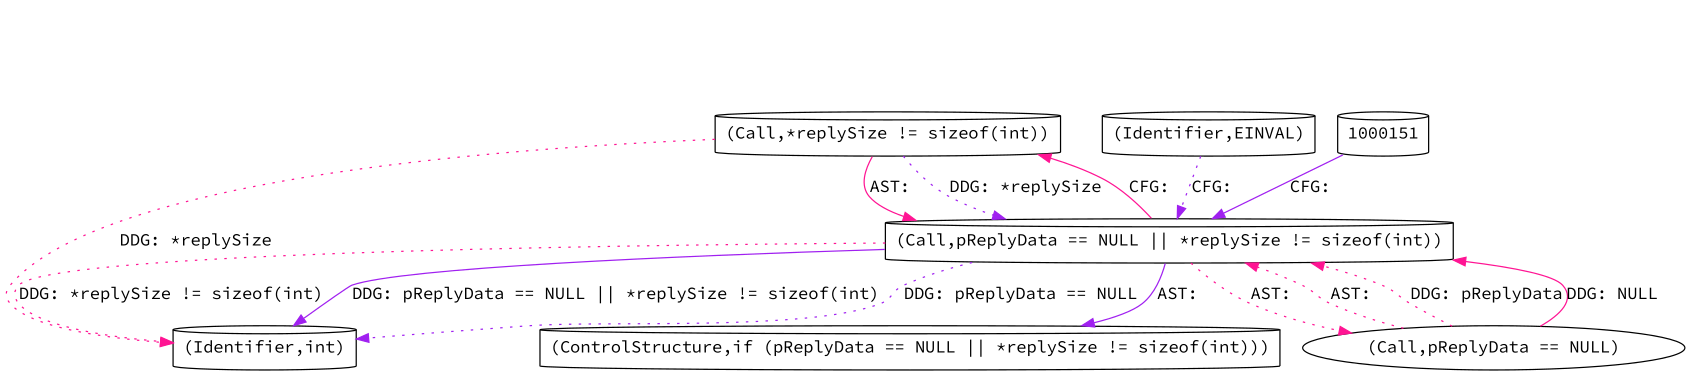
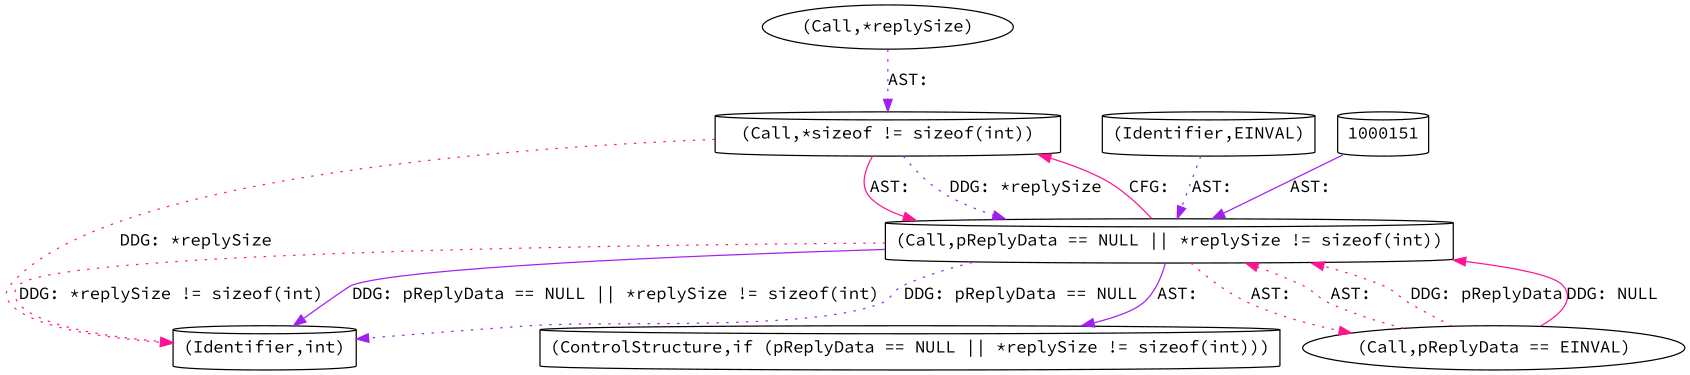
node "(Call,*replySize)": added
node "(Call,*replySize != sizeof(int))": label "(Call,*replySize != sizeof(int))" -> "(Call,*sizeof != sizeof(int))"
edge "(Identifier,EINVAL)" -> "(Call,pReplyData == NULL || *replySize != sizeof(int))": label "CFG: " -> "AST: "
edge "1000151" -> "(Call,pReplyData == NULL || *replySize != sizeof(int))": label "CFG: " -> "AST: "
node "(Call,pReplyData == NULL)": label "(Call,pReplyData == NULL)" -> "(Call,pReplyData == EINVAL)"
